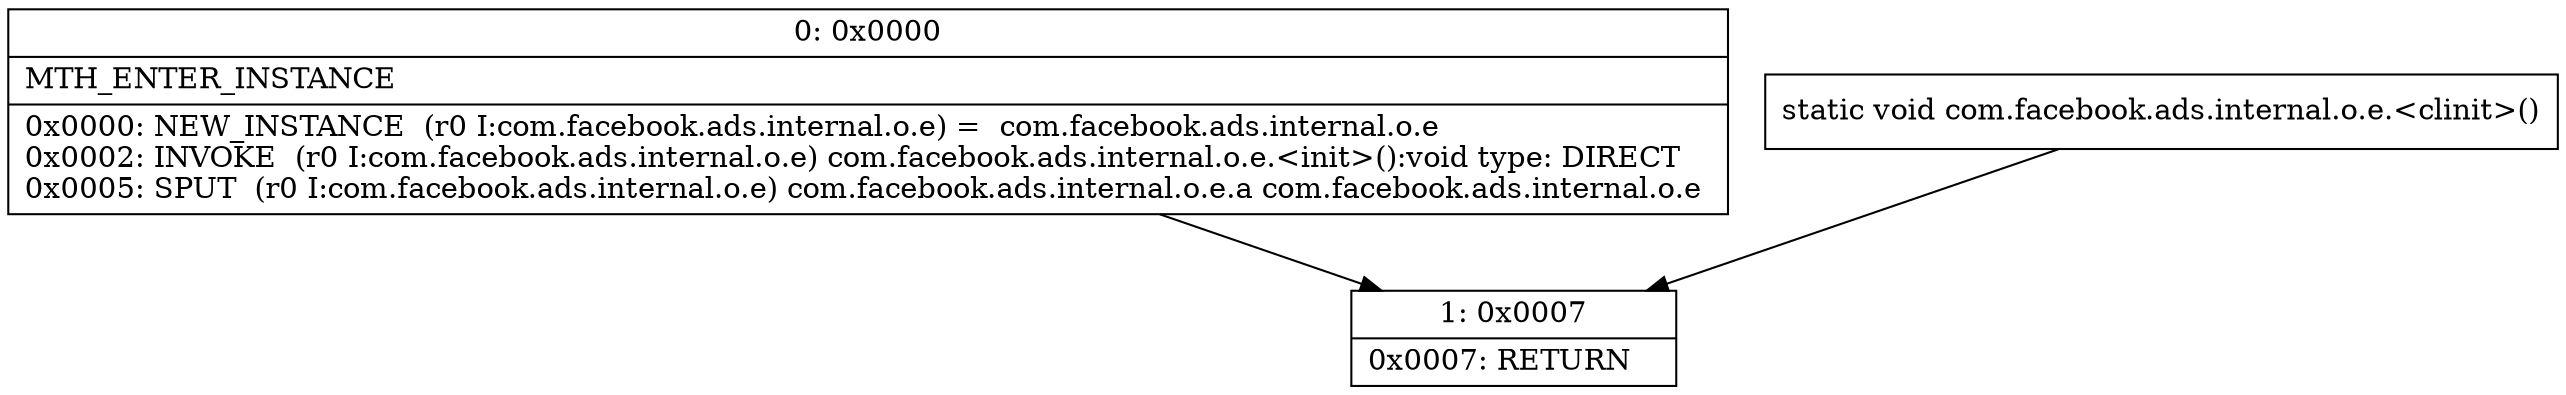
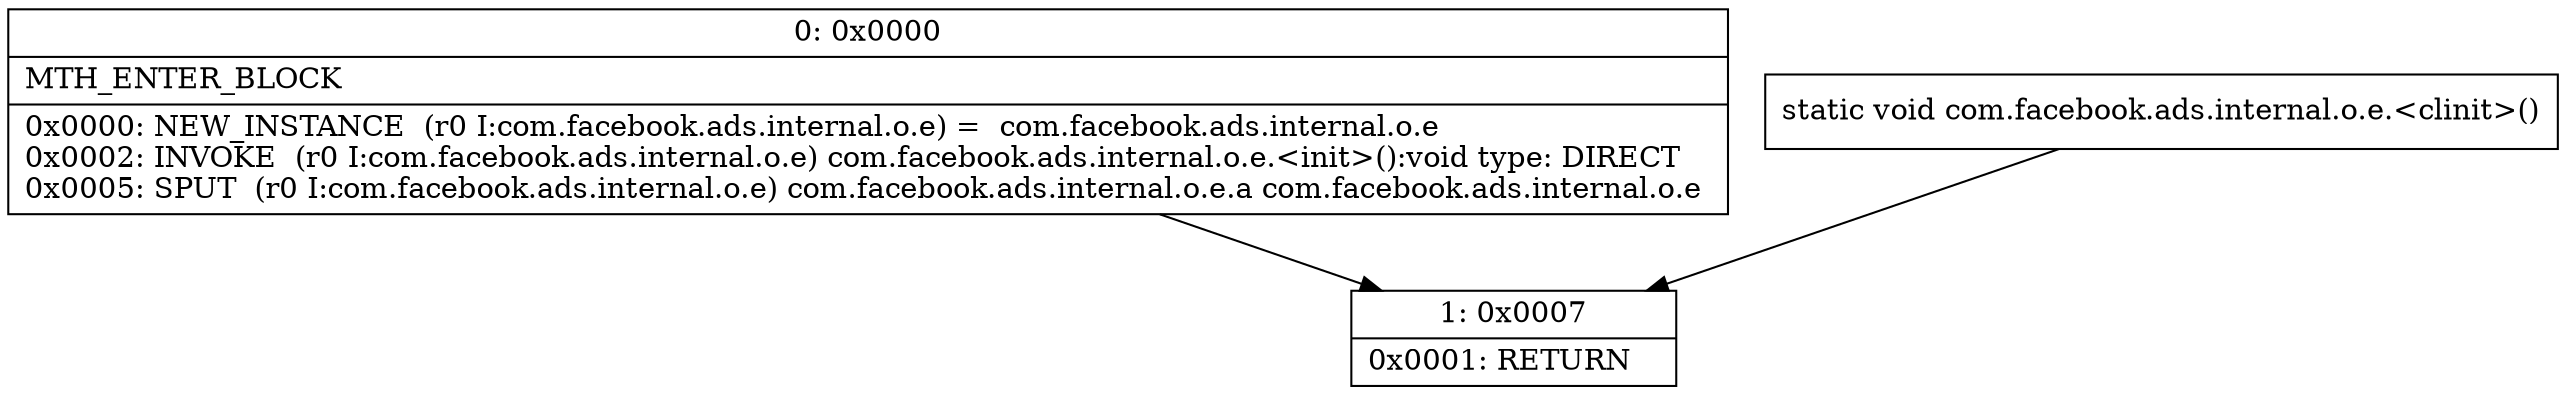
node "0: 0x0000": text "MTH_ENTER_INSTANCE" -> "MTH_ENTER_BLOCK"
node "1: 0x0007": text "0x0007: RETURN" -> "0x0001: RETURN"
